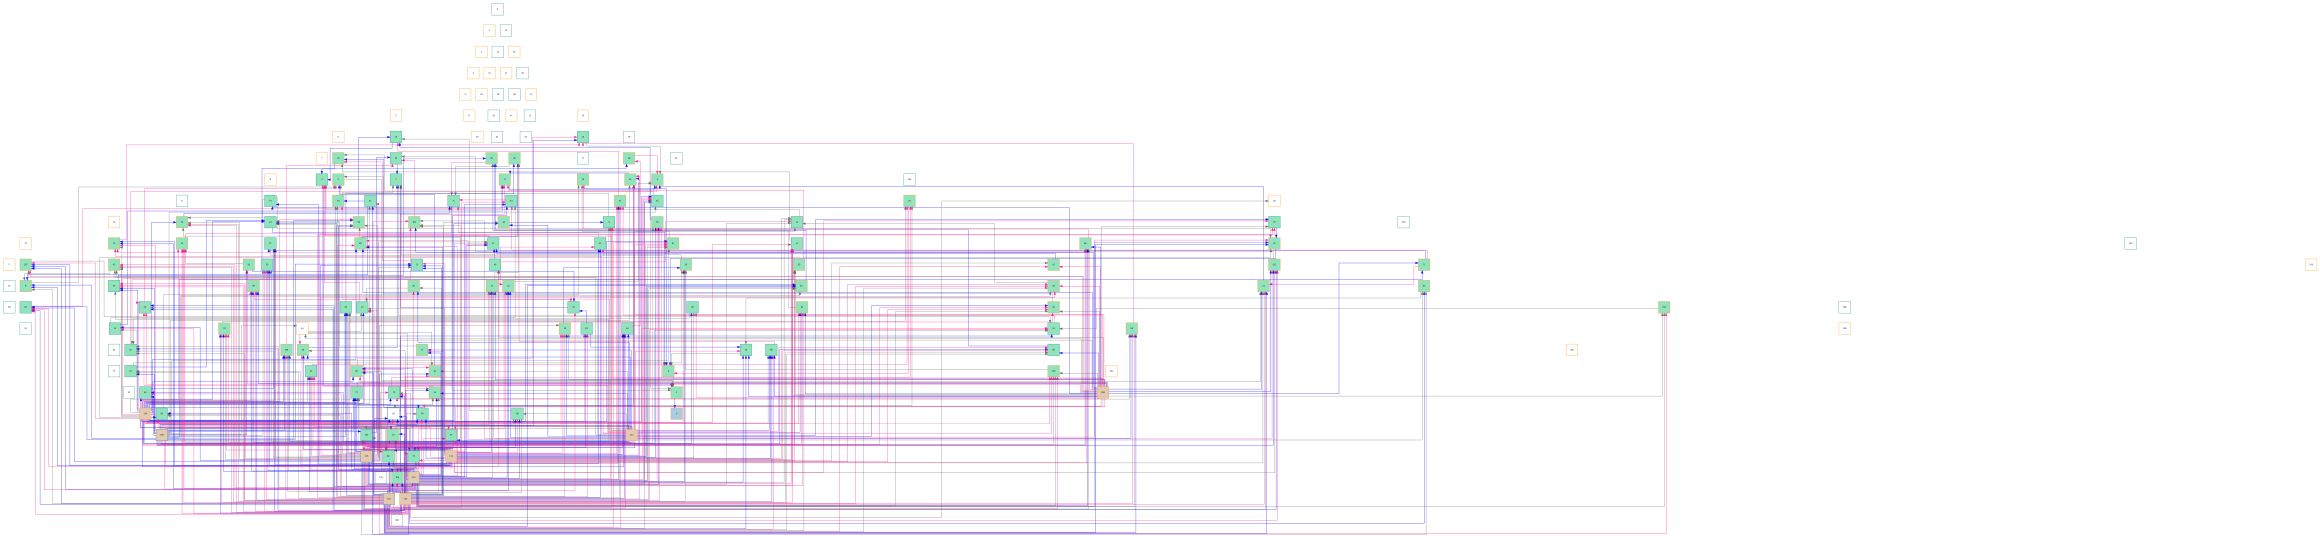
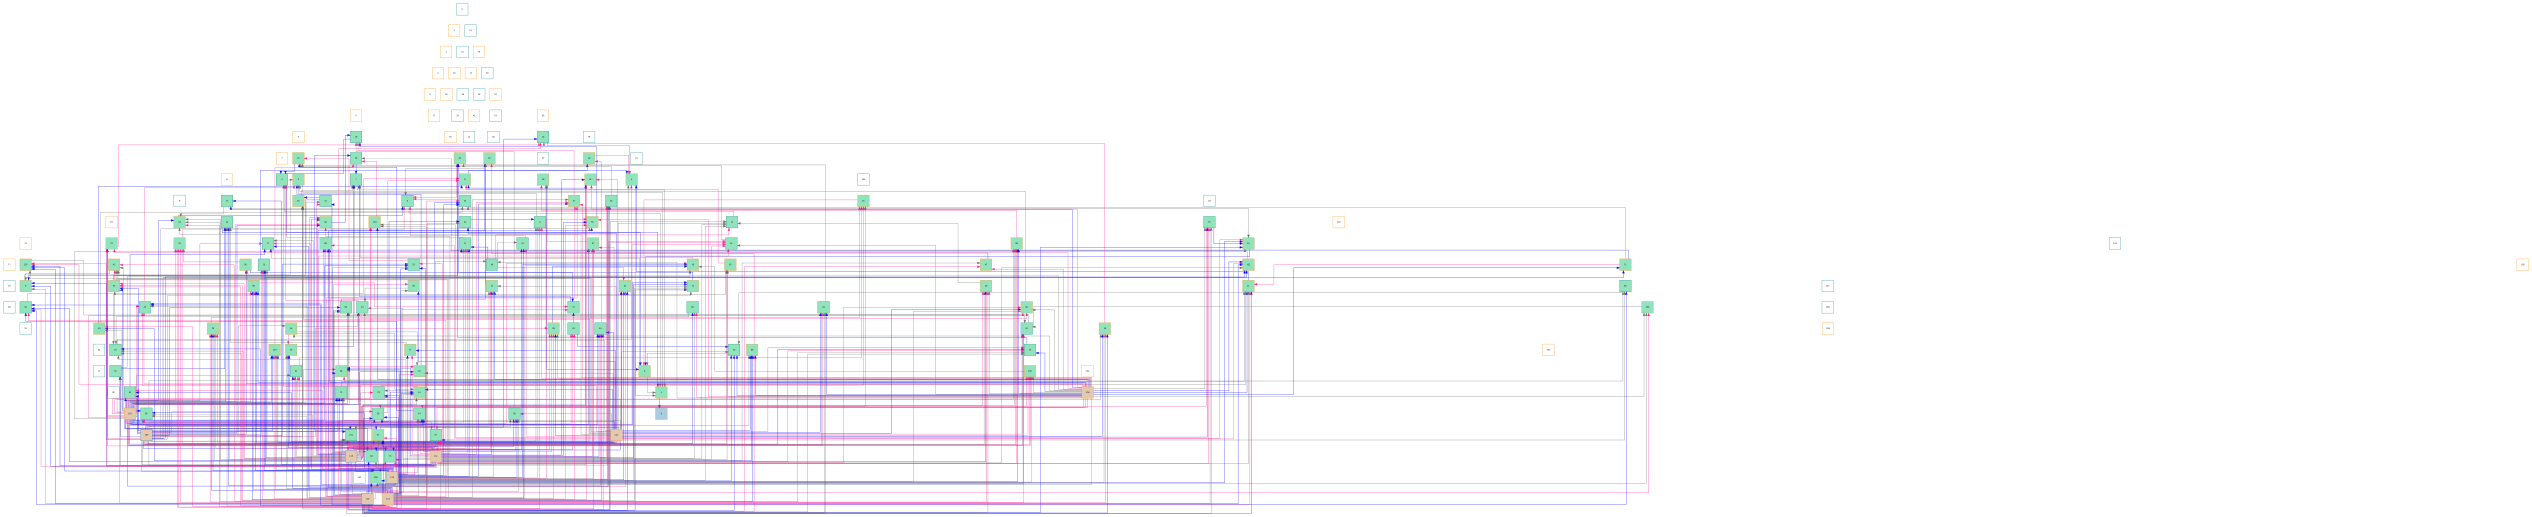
node "117": color darkorange -> teal
node "43": color darkorange -> teal
node "130": color teal -> darkorange
edge "48" -> "31": color deeppink -> gray40
node "93": color teal -> darkorange
node "83": color darkorange -> teal
node "157": added
node "94": color darkorange -> teal
edge "115" -> "99": color gray40 -> deeppink
node "63": color teal -> darkorange
node "44": fillcolor #ffffff -> #91e3bb
node "88": color teal -> darkorange
edge "113" -> "103": now "113" -> "35"
edge "116" -> "69": color blue -> gray40
edge "108" -> "79": removed
edge "116" -> "79": now "116" -> "101"
edge "114" -> "69": color deeppink -> blue
edge "22" -> "73": reversed
node "59": fillcolor #ffffff -> #91e3bb
edge "115" -> "82": color blue -> deeppink
edge "109" -> "85": added
edge "111" -> "49": color deeppink -> blue
edge "114" -> "117": now "114" -> "75"
edge "113" -> "70": color blue -> deeppink
edge "113" -> "60": color deeppink -> blue
node "168": removed
edge "114" -> "102": color deeppink -> blue
